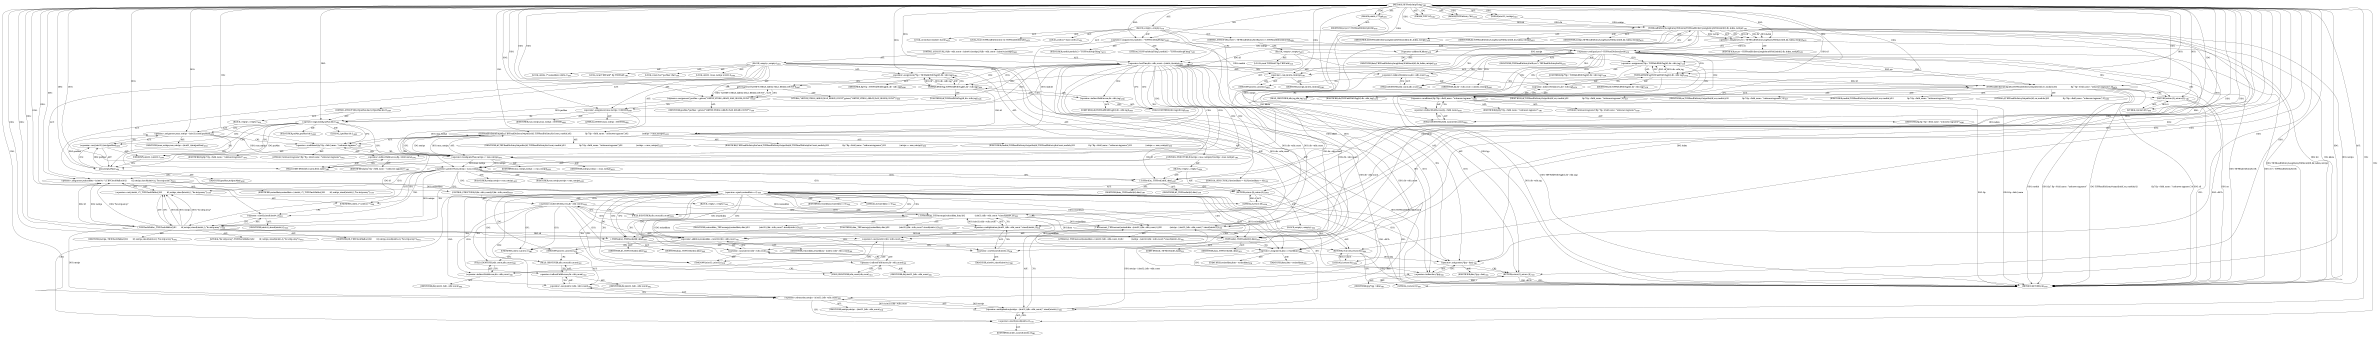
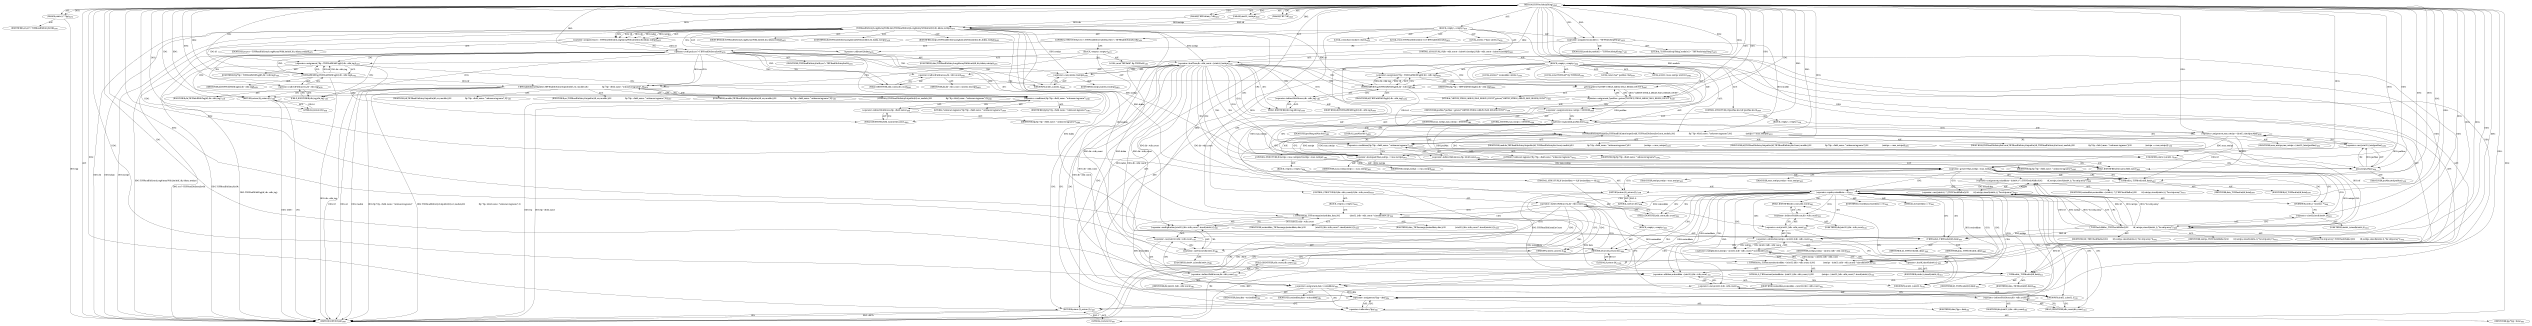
edge "(<operator>.notEquals,err != TIFFReadDirEntryErrOk)" -> "(IDENTIFIER,dir,dir->tdir_count < (uint64_t)nstrips)": now "(<operator>.notEquals,err != TIFFReadDirEntryErrOk)" -> "(UNKNOWN,uint64_t,uint64_t)"
edge "(METHOD,TIFFFetchStripThing)" -> "(<operator>.equals,resizeddata == 0)": reversed
